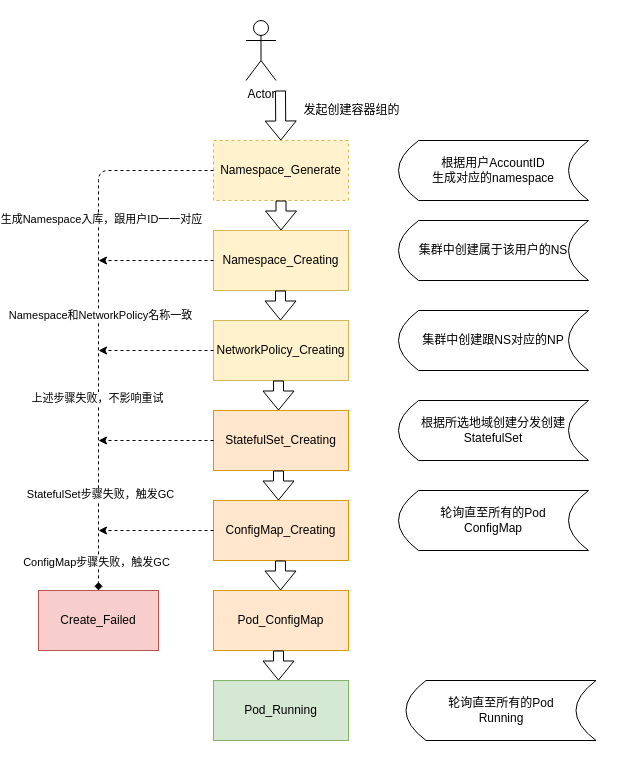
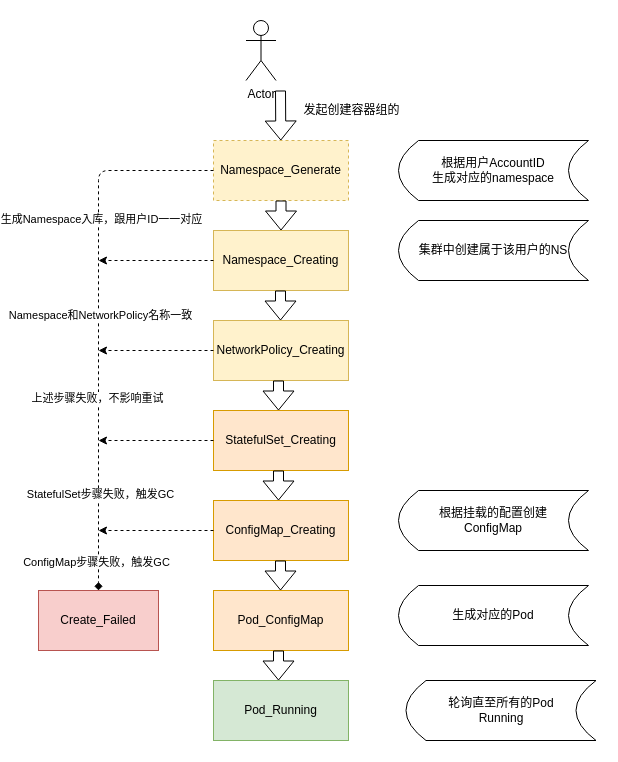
node "集群中创建跟NS对应的NP": removed
node "根据所选地域创建分发创建StatefulSet": removed
node "轮询直至所有的Pod ConfigMap": label "轮询直至所有的Pod ConfigMap" -> "根据挂载的配置创建 ConfigMap"
node "生成对应的Pod": added
